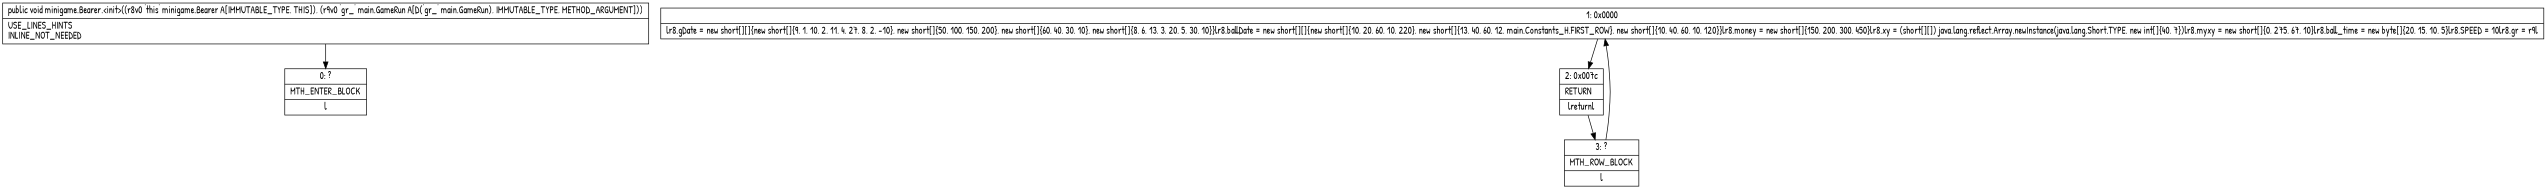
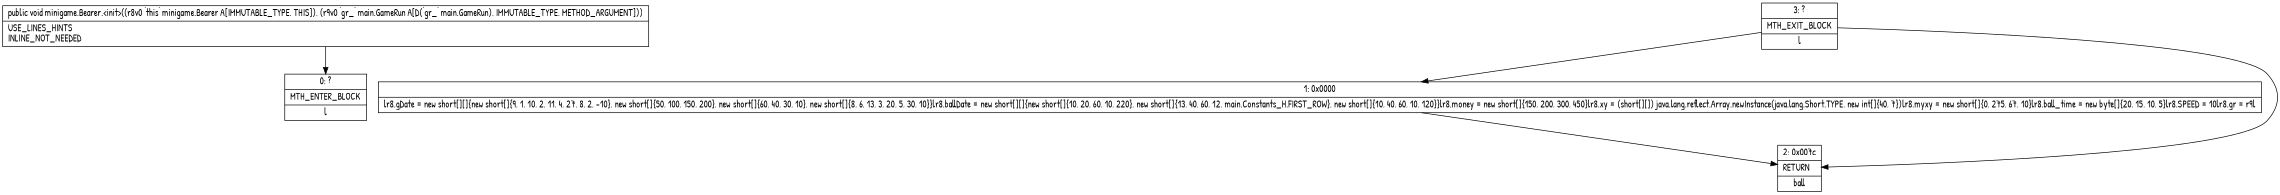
node "2: 0x007c": text "lreturnl" -> "ball"
edge "2: 0x007c" -> "3: ?": reversed
node "3: ?": text "MTH_ROW_BLOCK" -> "MTH_EXIT_BLOCK"
